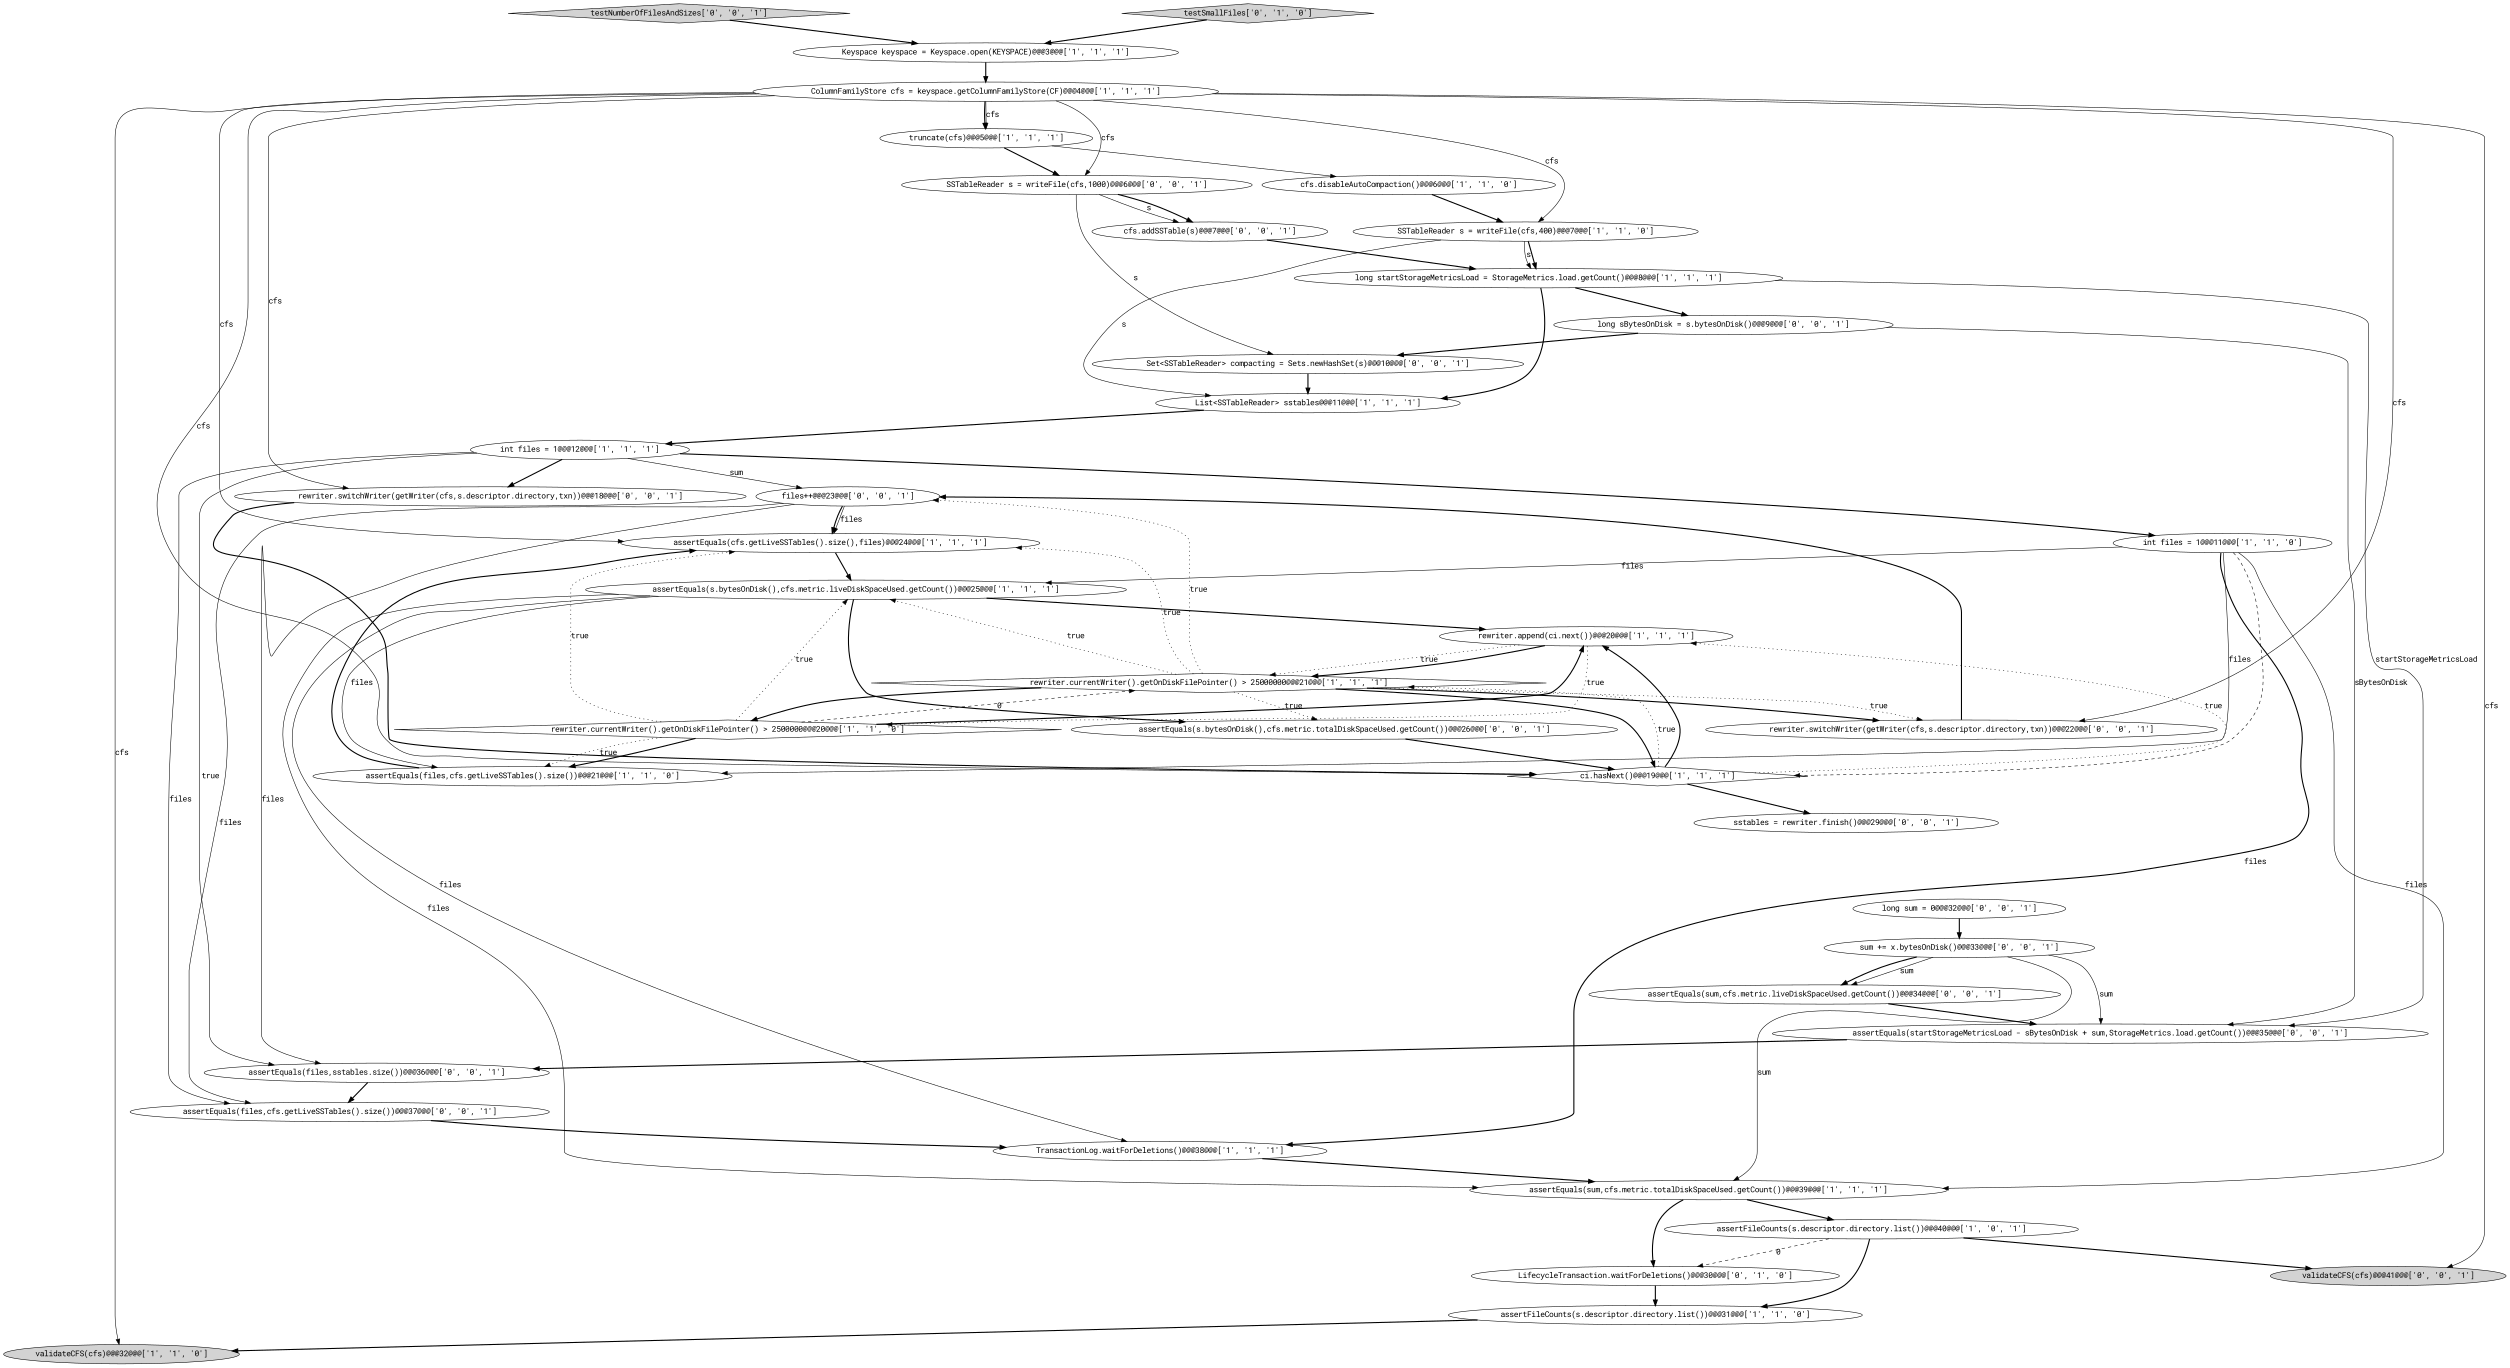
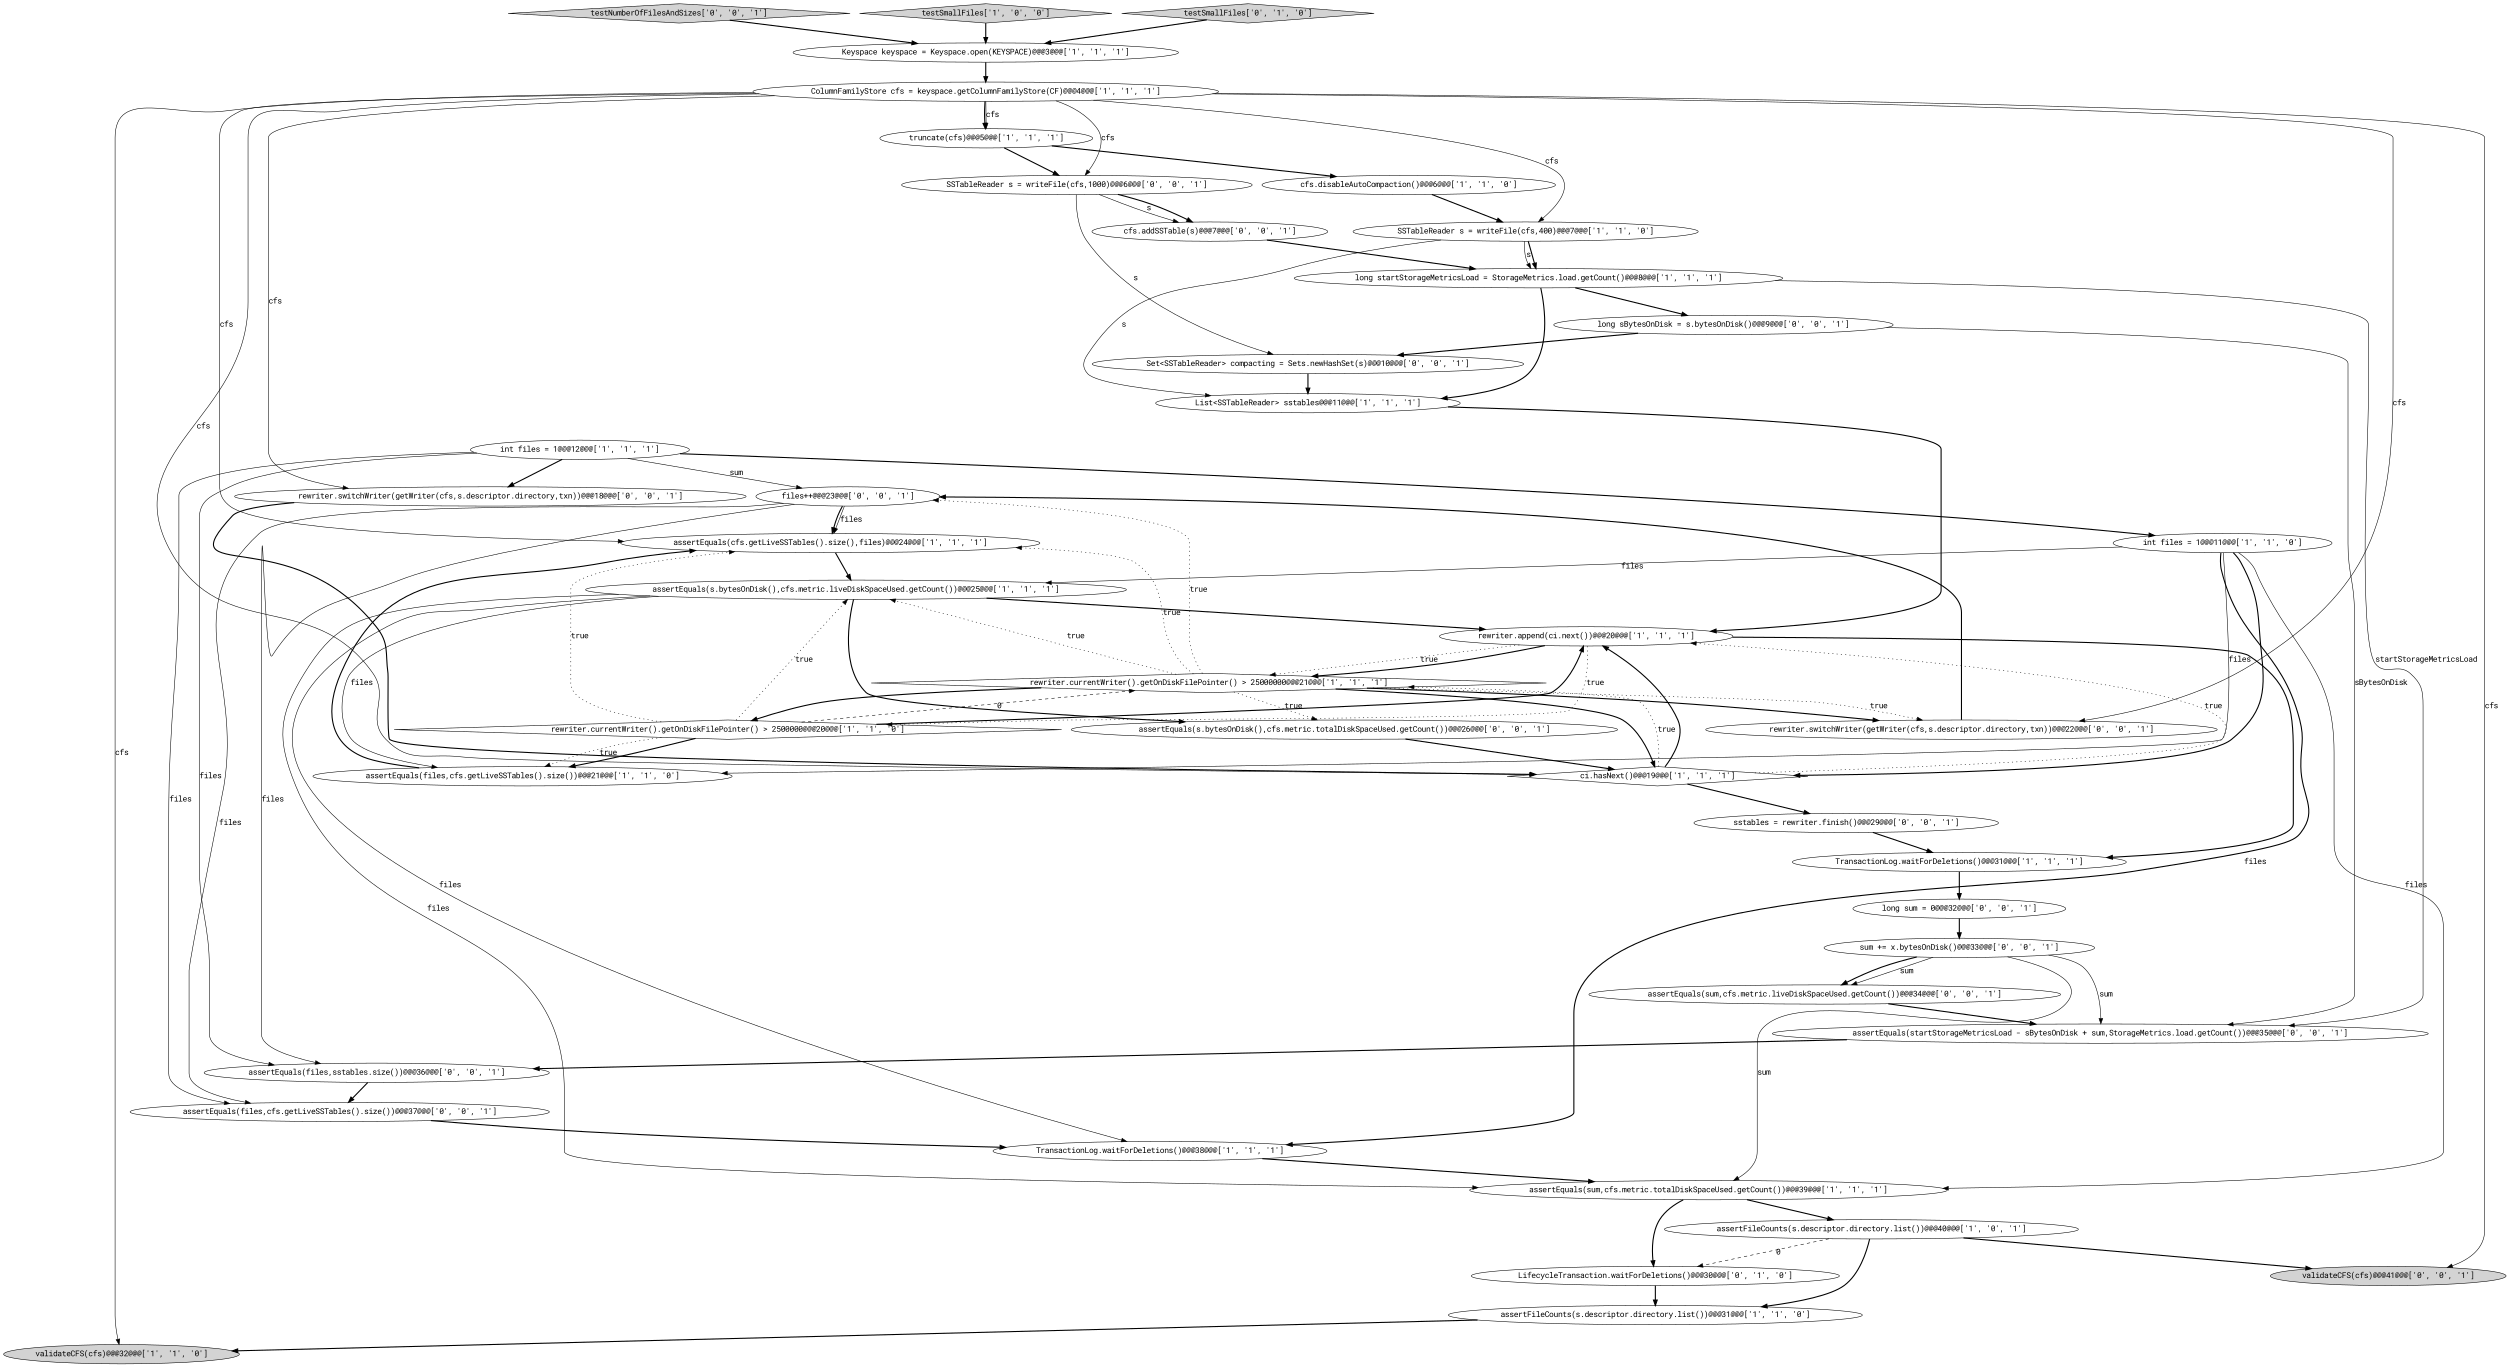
node "testSmallFiles['1', '0', '0']": added
edge "truncate(cfs)@@@5@@@['1', '1', '1']" -> "cfs.disableAutoCompaction()@@@6@@@['1', '1', '0']": style solid -> bold
edge "List<SSTableReader> sstables@@@11@@@['1', '1', '1']" -> "int files = 1@@@12@@@['1', '1', '1']": now "List<SSTableReader> sstables@@@11@@@['1', '1', '1']" -> "rewriter.append(ci.next())@@@20@@@['1', '1', '1']"
edge "int files = 1@@@11@@@['1', '1', '0']" -> "ci.hasNext()@@@19@@@['1', '1', '1']": style dashed -> bold
edge "int files = 1@@@12@@@['1', '1', '1']" -> "assertEquals(files,sstables.size())@@@36@@@['0', '0', '1']": label "true" -> "files"
node "TransactionLog.waitForDeletions()@@@31@@@['1', '1', '1']": added
